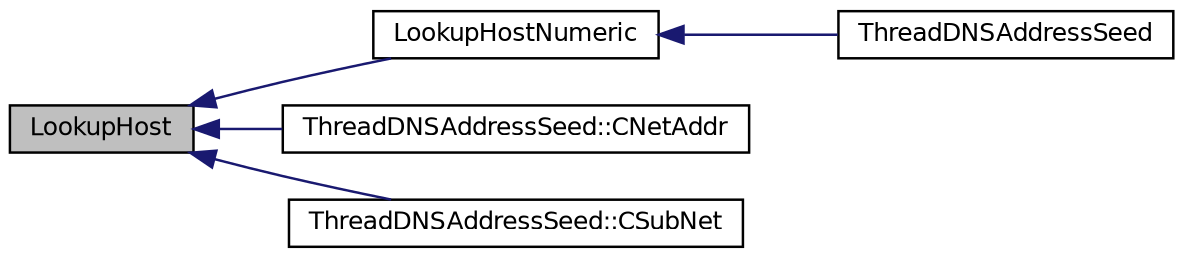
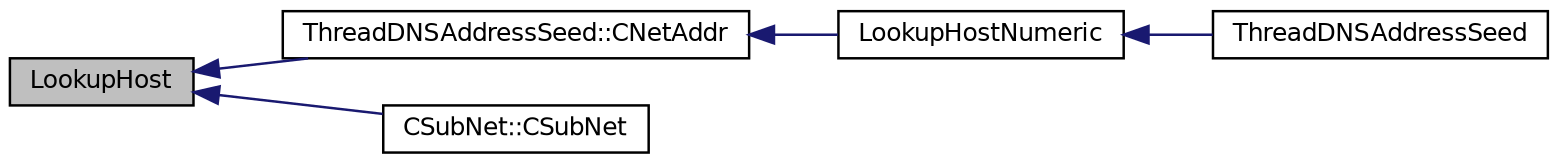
edge "LookupHostNumeric" -> "LookupHost": now "LookupHostNumeric" -> "ThreadDNSAddressSeed::CNetAddr"
node "ThreadDNSAddressSeed::CSubNet": label "ThreadDNSAddressSeed::CSubNet" -> "CSubNet::CSubNet"
